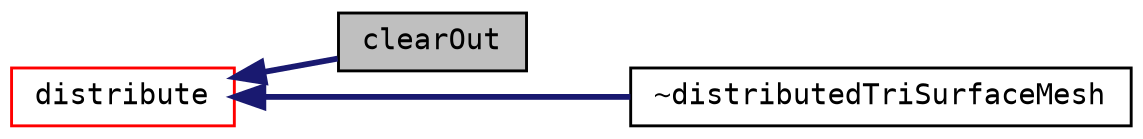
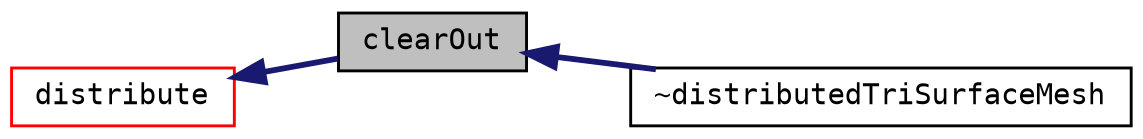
edge "~distributedTriSurfaceMesh" -> "distribute": now "~distributedTriSurfaceMesh" -> "clearOut"
